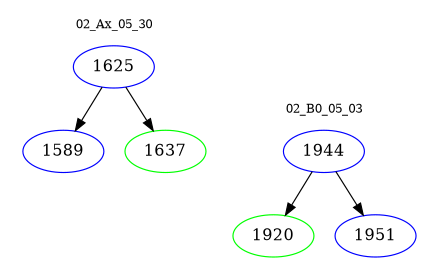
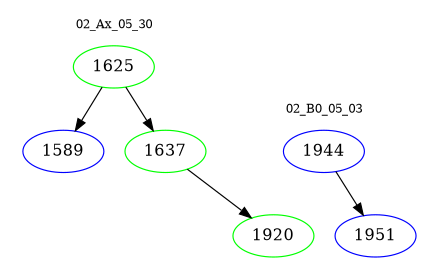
node "1625": color blue -> green
edge "1944" -> "1920": now "1637" -> "1920"
